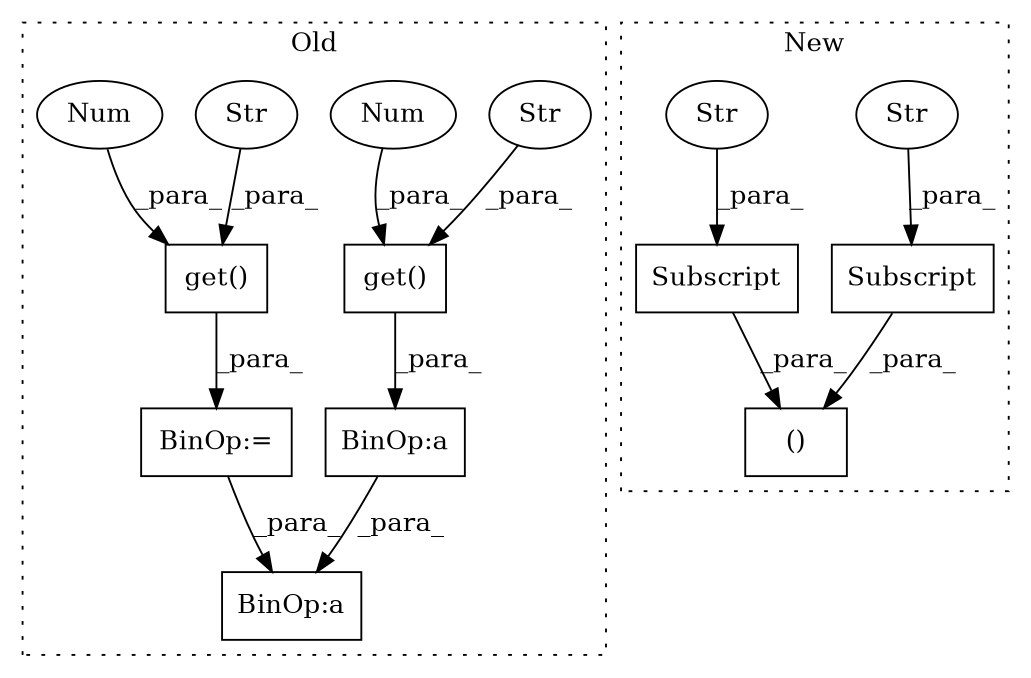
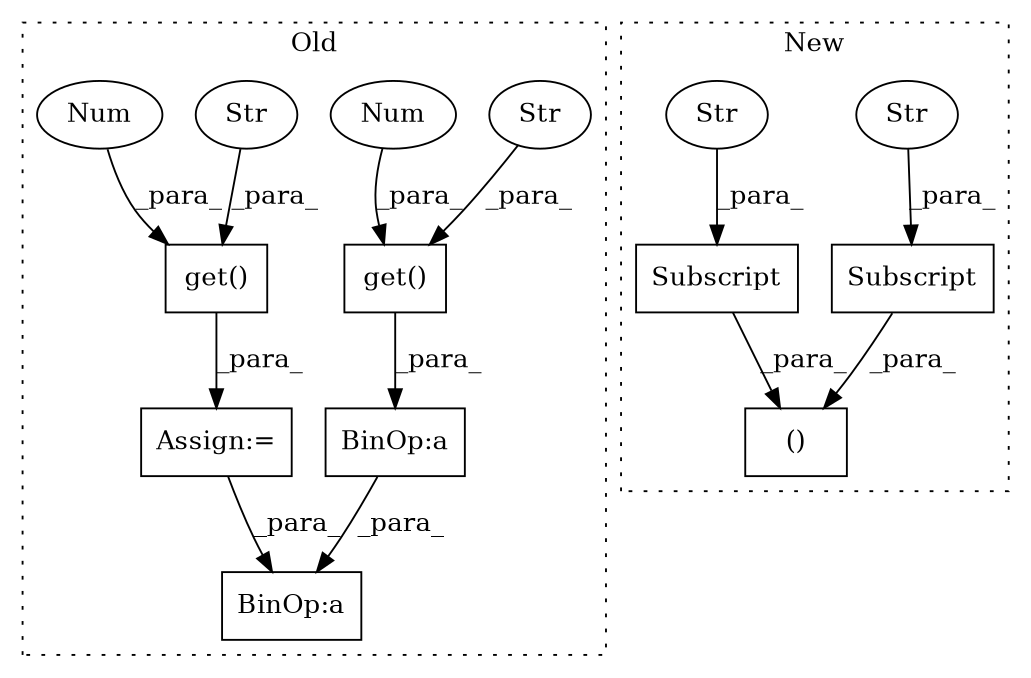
node "BinOp:=": label "BinOp:=" -> "Assign:="
